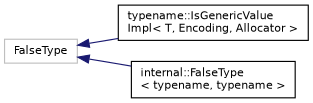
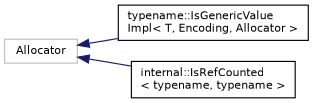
node "FalseType": label "FalseType" -> "Allocator"
node "internal::FalseType < typename, typename >": label "internal::FalseType < typename, typename >" -> "internal::IsRefCounted < typename, typename >"
